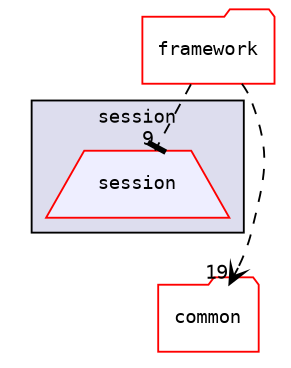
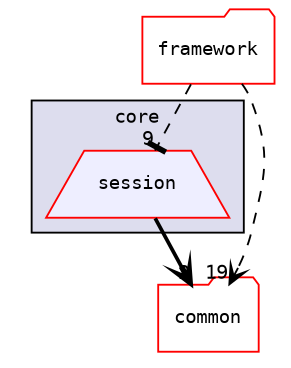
cluster "session": label "session" -> "core"
edge "session" -> "common": added
